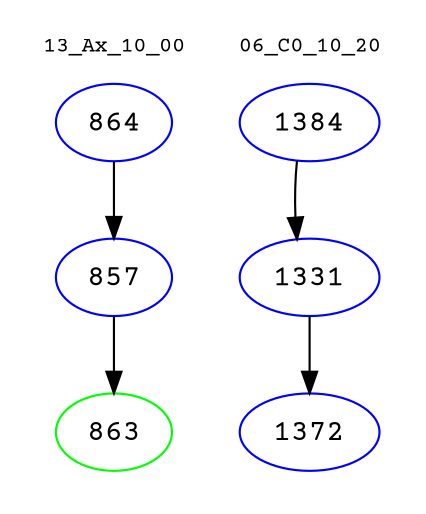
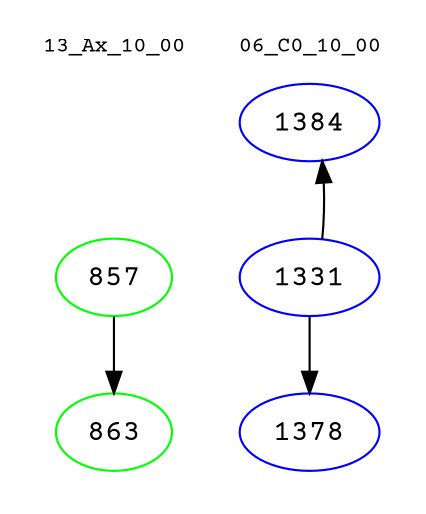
cluster "06_C0_10_20": label "06_C0_10_20" -> "06_C0_10_00"
node "864": removed
edge "1384" -> "1331": reversed
node "857": color blue -> green
node "1372": label "1372" -> "1378"
